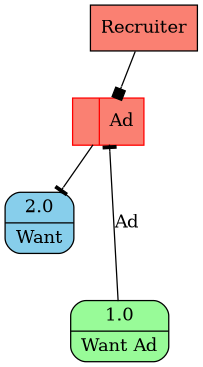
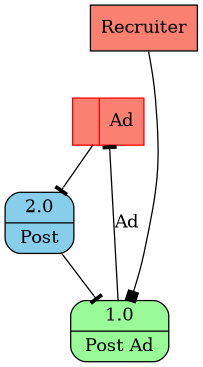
edge "Recruiter" -> "Ad": now "Recruiter" -> "1.0"
node "2.0": text "Want" -> "Post"
edge "2.0" -> "1.0": added
node "1.0": text "Want Ad" -> "Post Ad"
